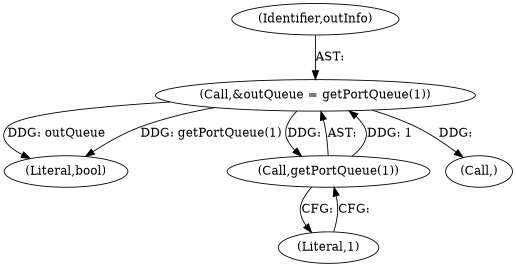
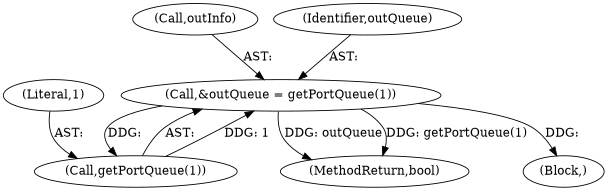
node "(Identifier,outInfo)": label "(Identifier,outInfo)" -> "(Call,outInfo)"
node "(Identifier,outQueue)": added
node "(Literal,bool)": label "(Literal,bool)" -> "(MethodReturn,bool)"
node "(Call,)": label "(Call,)" -> "(Block,)"
edge "(Call,getPortQueue(1))" -> "(Literal,1)": removed, label "CFG:"
edge "(Literal,1)" -> "(Call,getPortQueue(1))": label "CFG: " -> "AST: "
